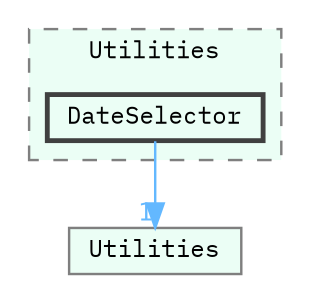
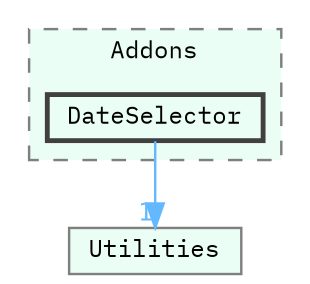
cluster "Utilities": label "Utilities" -> "Addons"
